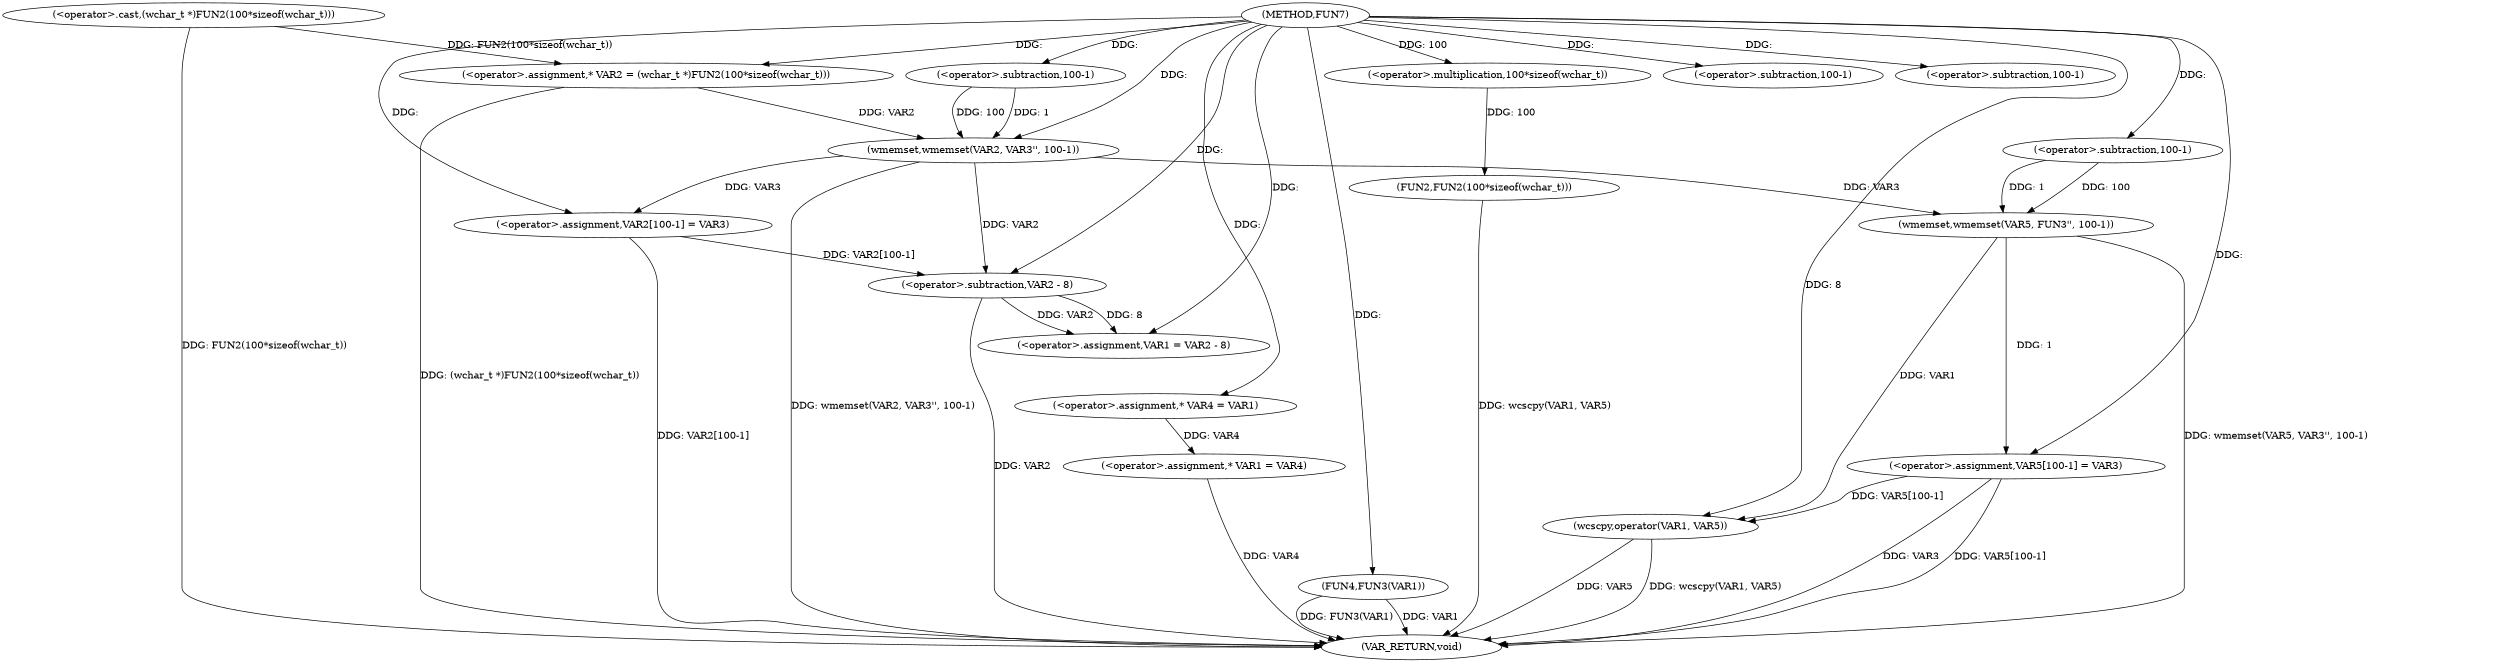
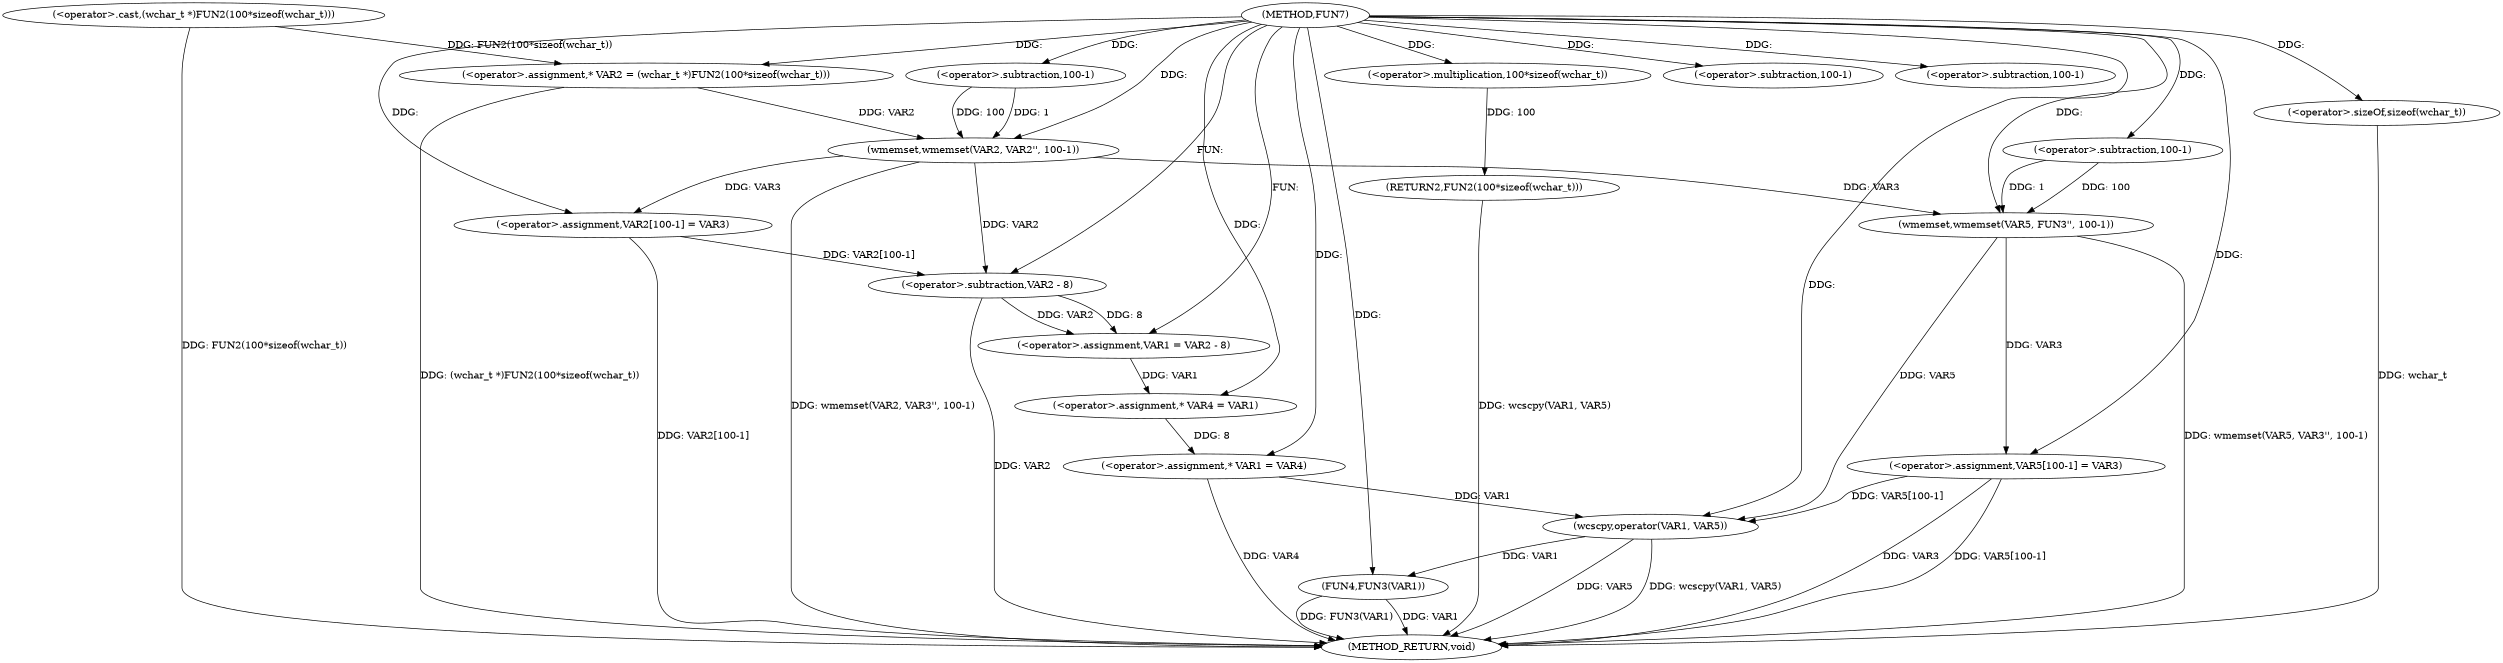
edge "(METHOD,FUN7)" -> "(wmemset,wmemset(VAR5, FUN3'', 100-1))": added, label "DDG:"
edge "(METHOD,FUN7)" -> "(<operator>.multiplication,100*sizeof(wchar_t))": label "DDG: 100" -> "DDG: "
node "(<operator>.sizeOf,sizeof(wchar_t))": added
node "(wmemset,wmemset(VAR2, VAR3'', 100-1))": label "(wmemset,wmemset(VAR2, VAR3'', 100-1))" -> "(wmemset,wmemset(VAR2, VAR2'', 100-1))"
edge "(METHOD,FUN7)" -> "(<operator>.subtraction,VAR2 - 8)": label "DDG: " -> "FUN: "
edge "(METHOD,FUN7)" -> "(<operator>.assignment,VAR1 = VAR2 - 8)": label "DDG: " -> "FUN: "
node "(FUN2,FUN2(100*sizeof(wchar_t)))": label "(FUN2,FUN2(100*sizeof(wchar_t)))" -> "(RETURN2,FUN2(100*sizeof(wchar_t)))"
edge "(METHOD,FUN7)" -> "(<operator>.assignment,* VAR1 = VAR4)": added, label "DDG:"
edge "(METHOD,FUN7)" -> "(wcscpy,operator(VAR1, VAR5))": label "DDG: 8" -> "DDG: "
edge "(wmemset,wmemset(VAR5, FUN3'', 100-1))" -> "(<operator>.assignment,VAR5[100-1] = VAR3)": label "DDG: 1" -> "DDG: VAR3"
edge "(<operator>.assignment,VAR1 = VAR2 - 8)" -> "(<operator>.assignment,* VAR4 = VAR1)": added, label "DDG: VAR1"
edge "(wmemset,wmemset(VAR5, FUN3'', 100-1))" -> "(wcscpy,operator(VAR1, VAR5))": label "DDG: VAR1" -> "DDG: VAR5"
edge "(<operator>.assignment,* VAR4 = VAR1)" -> "(<operator>.assignment,* VAR1 = VAR4)": label "DDG: VAR4" -> "DDG: 8"
edge "(<operator>.assignment,* VAR1 = VAR4)" -> "(wcscpy,operator(VAR1, VAR5))": added, label "DDG: VAR1"
edge "(wcscpy,operator(VAR1, VAR5))" -> "(FUN4,FUN3(VAR1))": added, label "DDG: VAR1"
node "(VAR_RETURN,void)": label "(VAR_RETURN,void)" -> "(METHOD_RETURN,void)"
